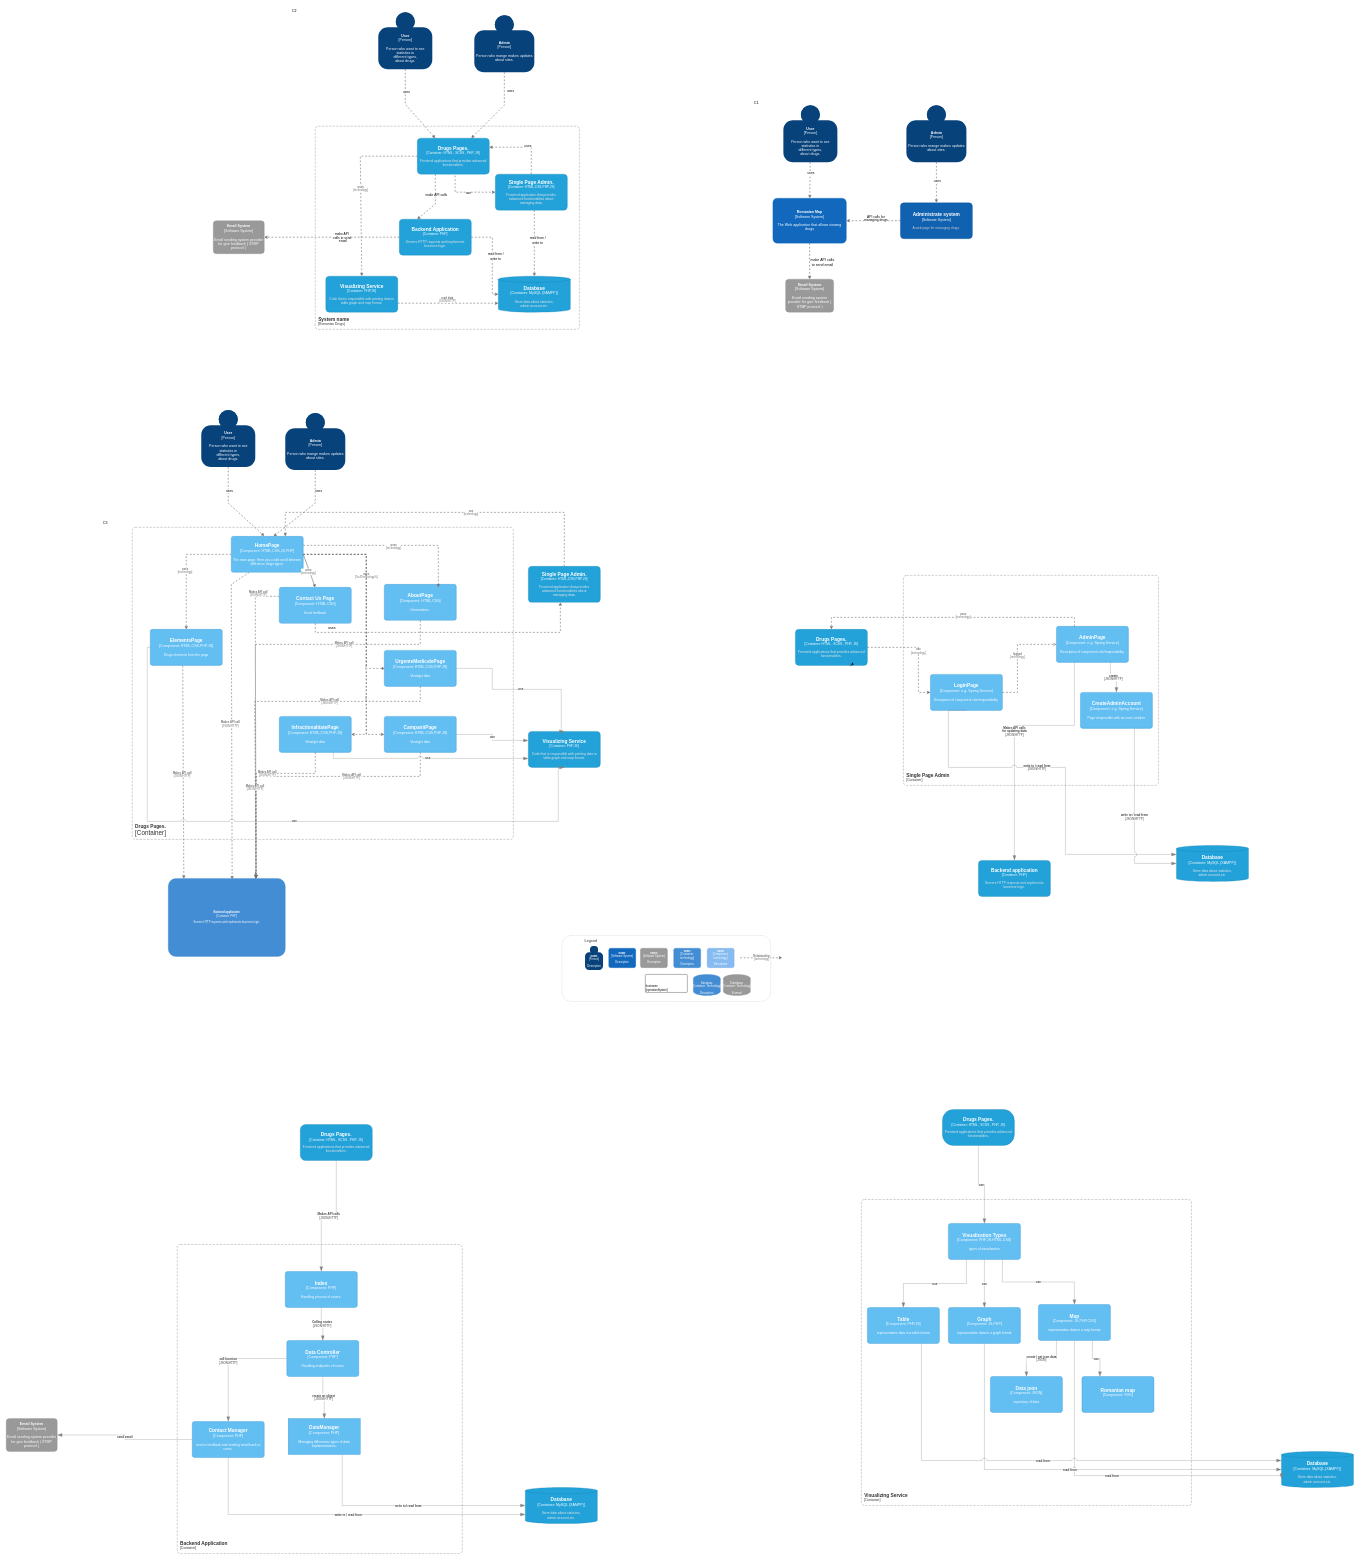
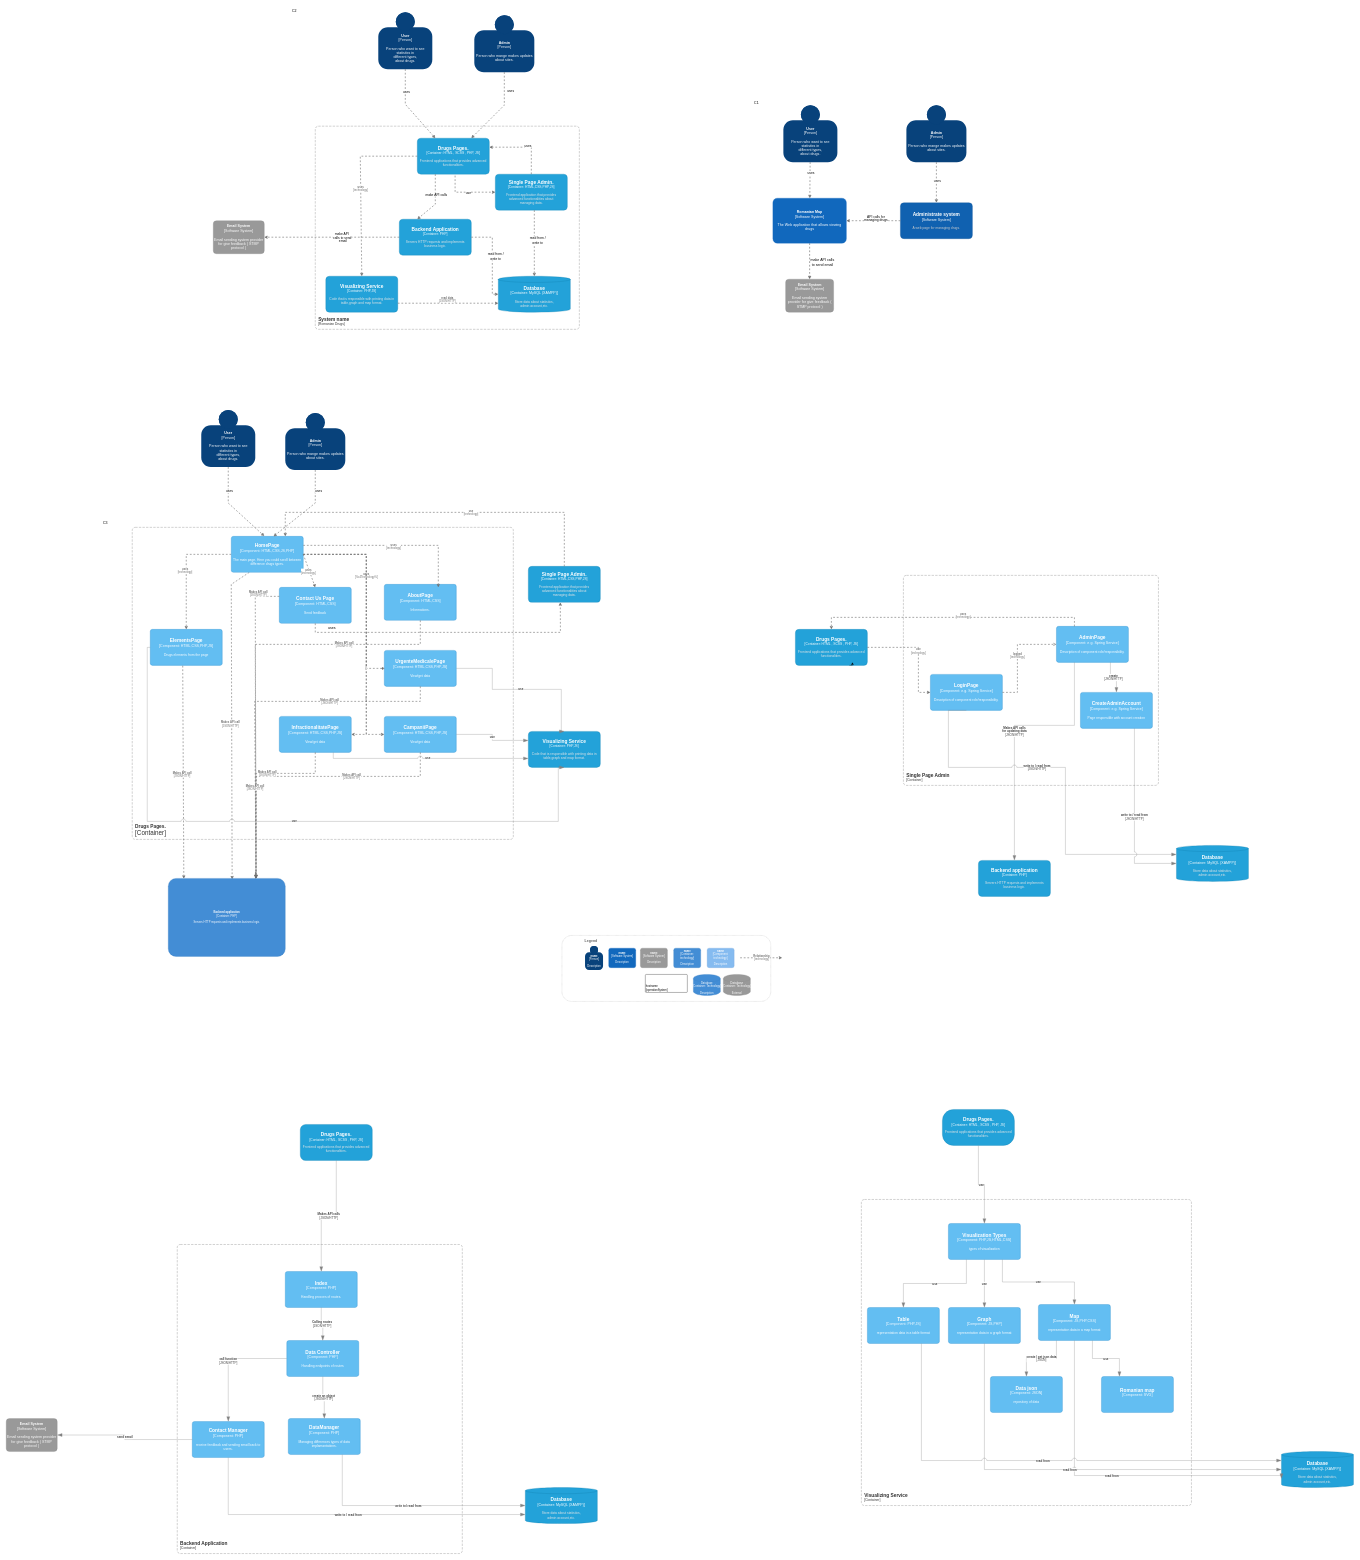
edge "HomePage [Component: HTML,CSS,JS,PHP] The main page. Here you could scroll between difference drugs types." -> "Contact Us Page [Component: HTML,CSS] Send feedback": style solid -> dashed
node "Romanian map [Component: SVG]": moved (1118, 1394) -> (1137, 1394)
node "DataManager [Component: PHP] Managing differences types of data implamantations.": shape rectangle -> rounded rectangle
